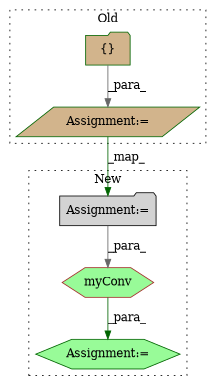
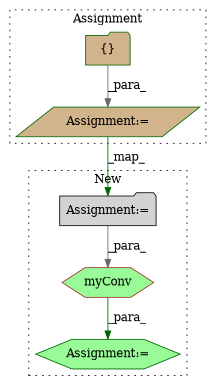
cluster "Old": label "Old" -> "Assignment"
